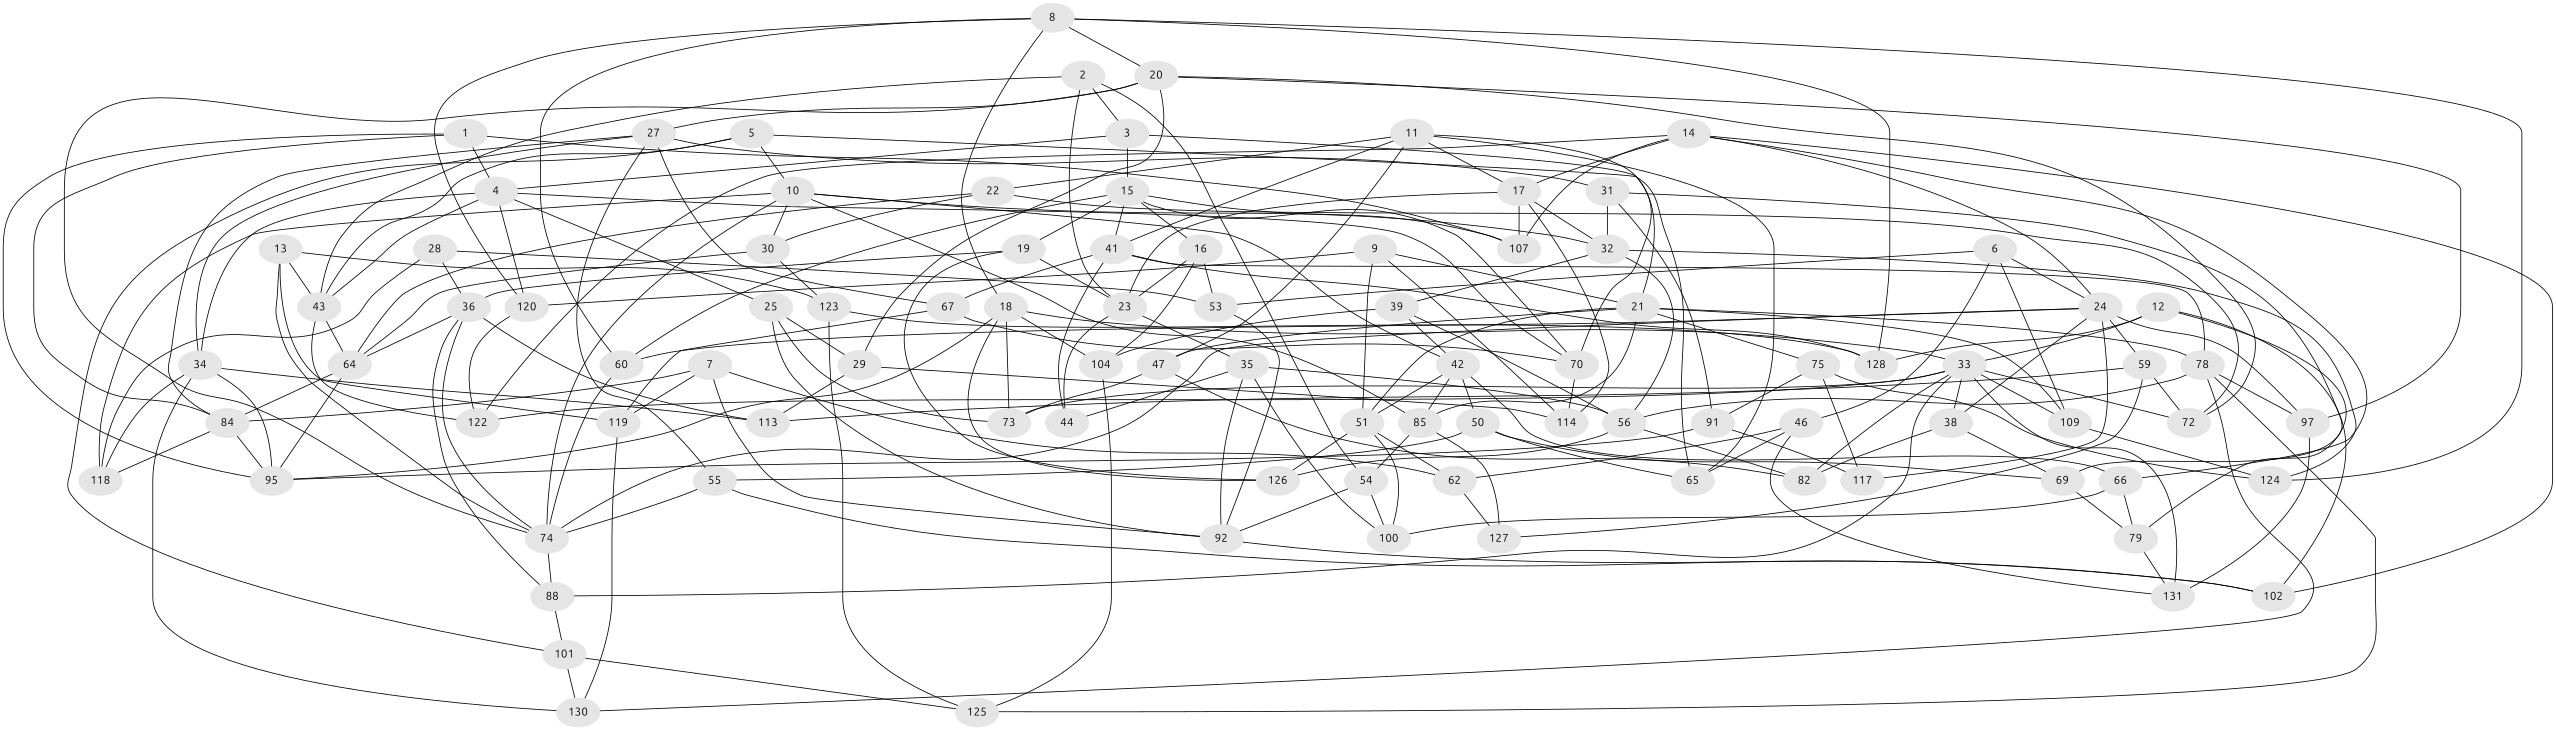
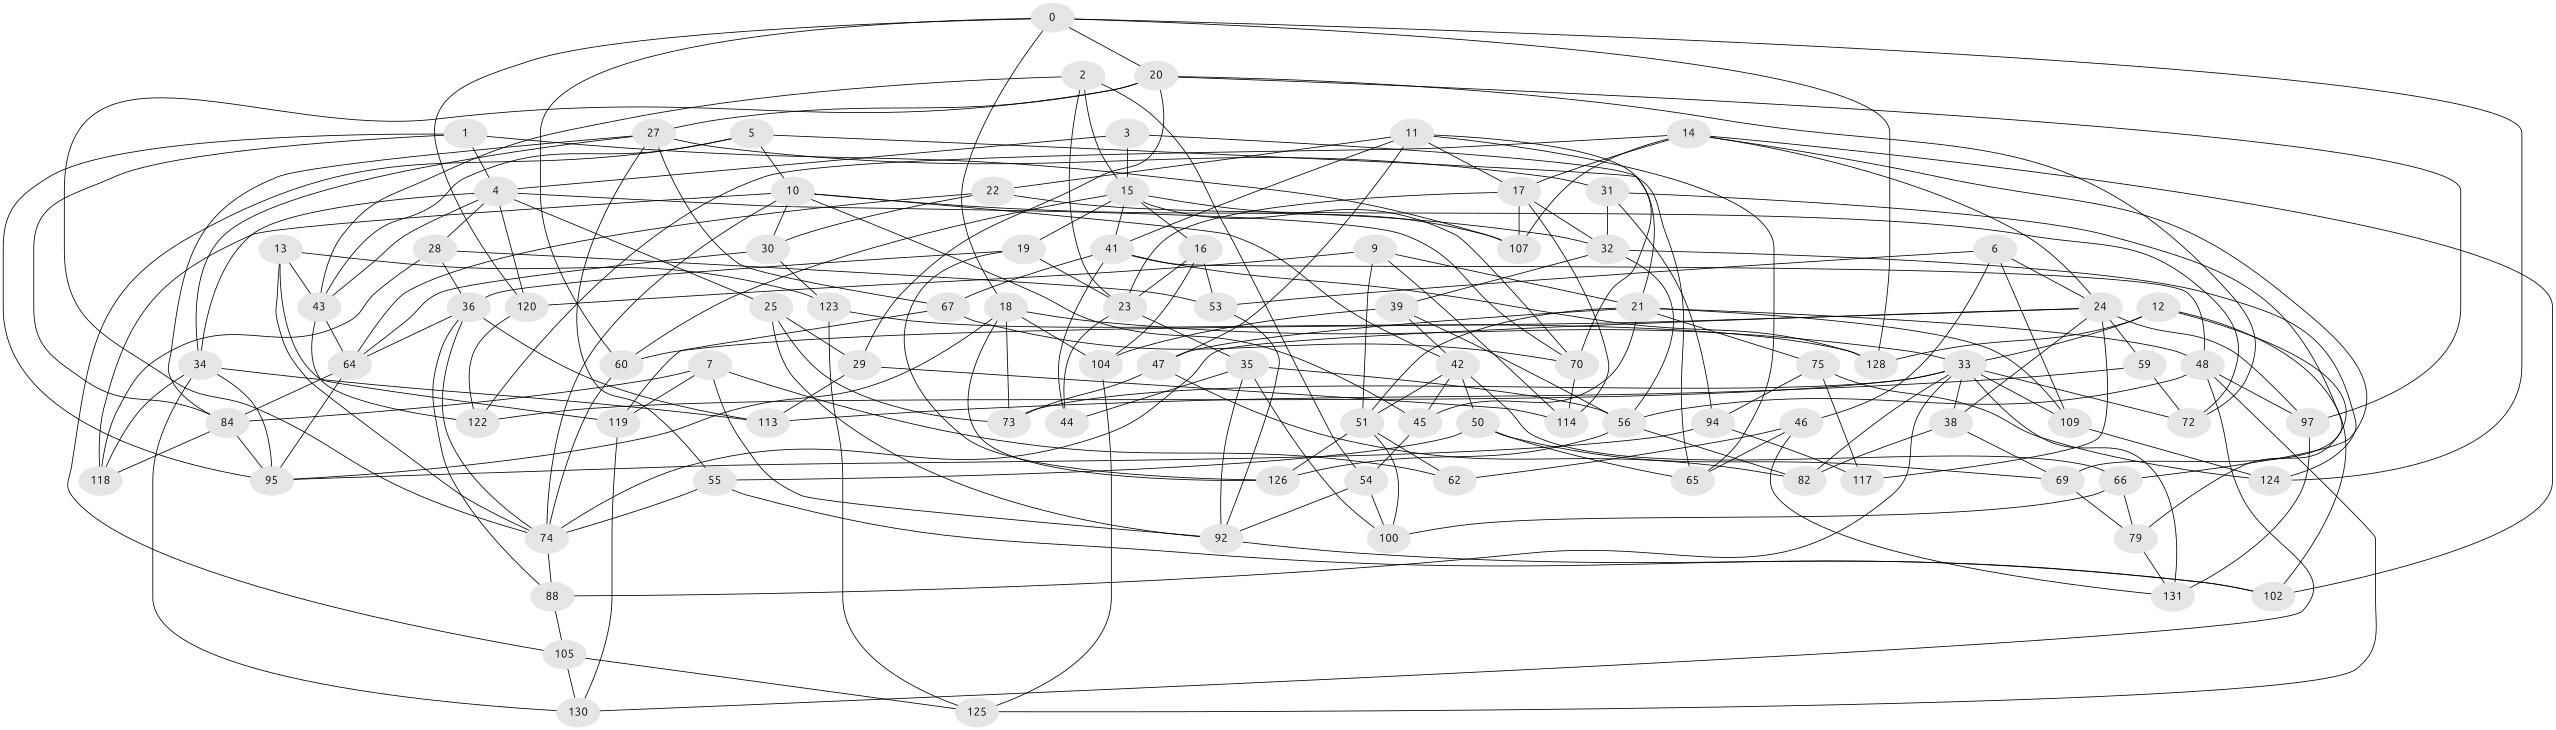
node "8": label "8" -> "0"
edge "2" -- "3": now "2" -- "15"
edge "4" -- "28": added
node "78": label "78" -> "48"
node "85": label "85" -> "45"
node "91": label "91" -> "94"
node "127": removed
node "101": label "101" -> "105"
